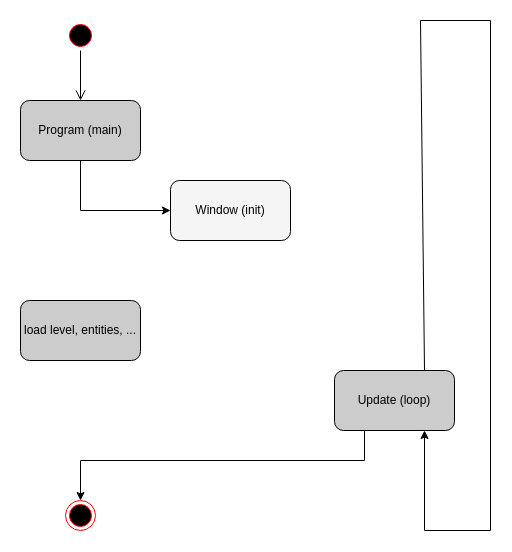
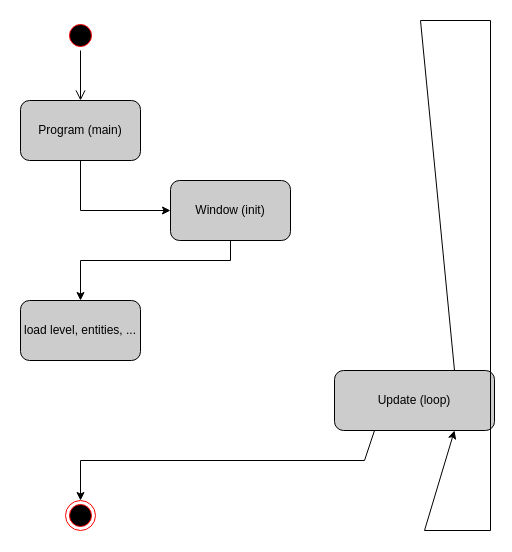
node "Window (init)": fillcolor #f5f5f5 -> #cccccc
edge "Window (init)" -> "load level, entities, ...": added
node "Update (loop)": size 120x60 -> 160x60
